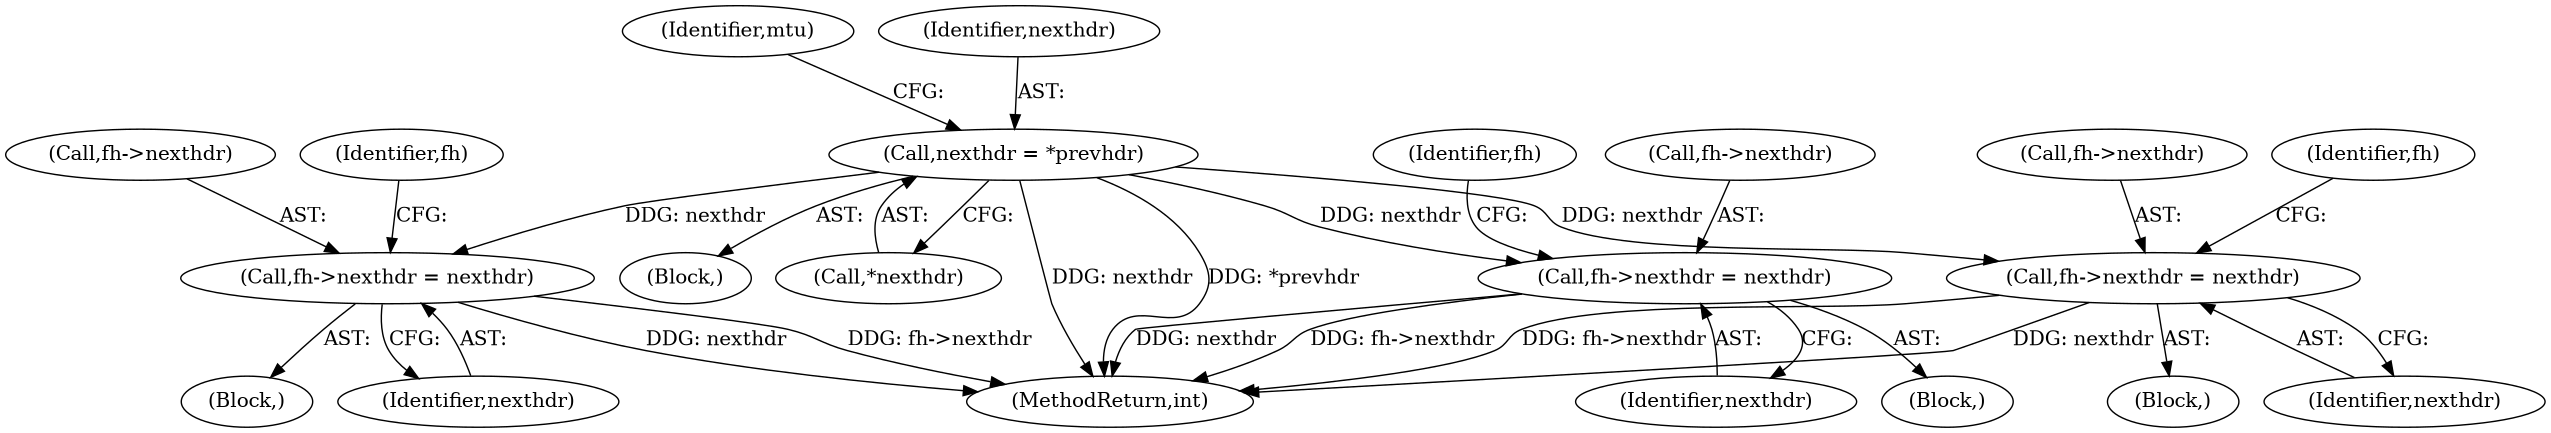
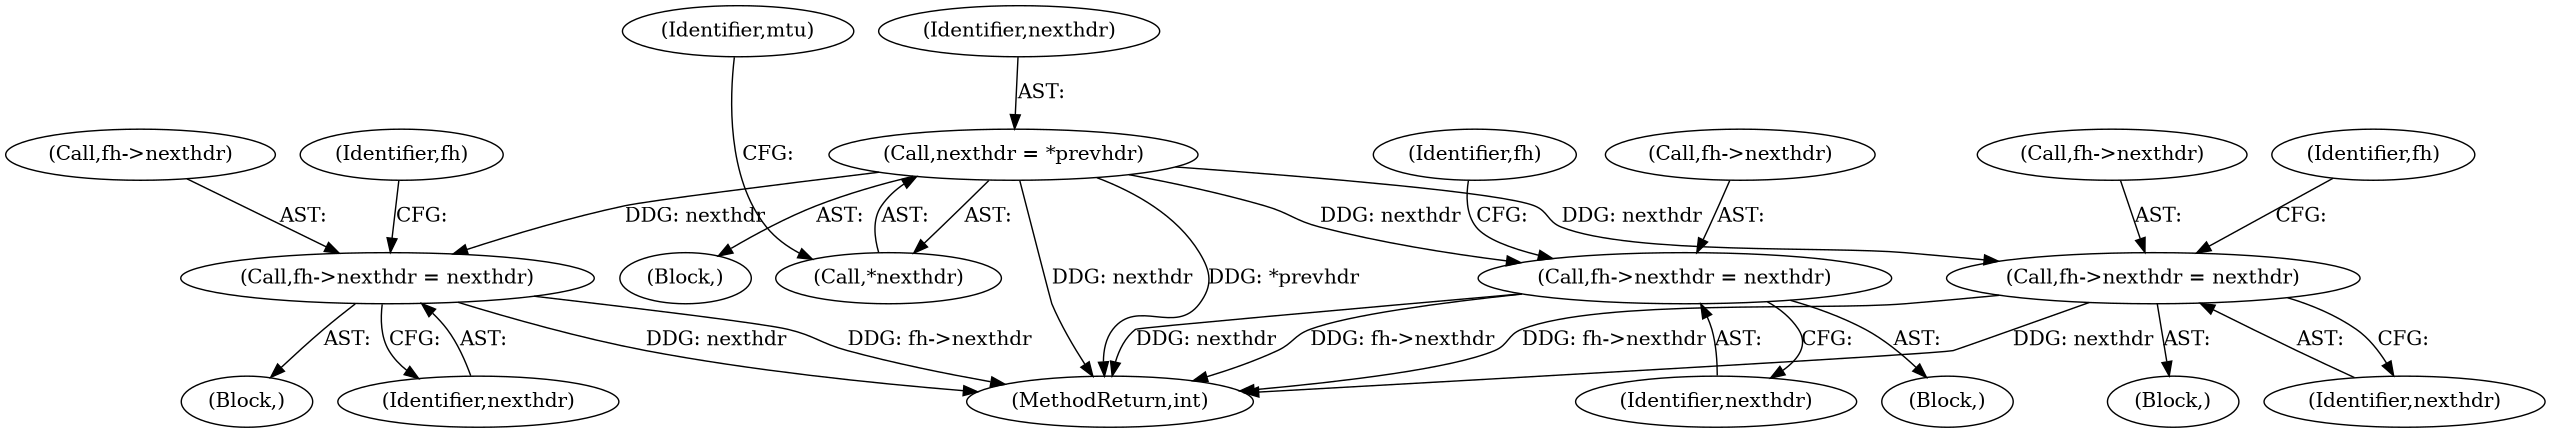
edge "(Identifier,mtu)" -> "(Call,nexthdr = *prevhdr)": now "(Identifier,mtu)" -> "(Call,*nexthdr)"
edge "(Call,nexthdr = *prevhdr)" -> "(Call,*nexthdr)": label "CFG: " -> "AST: "
